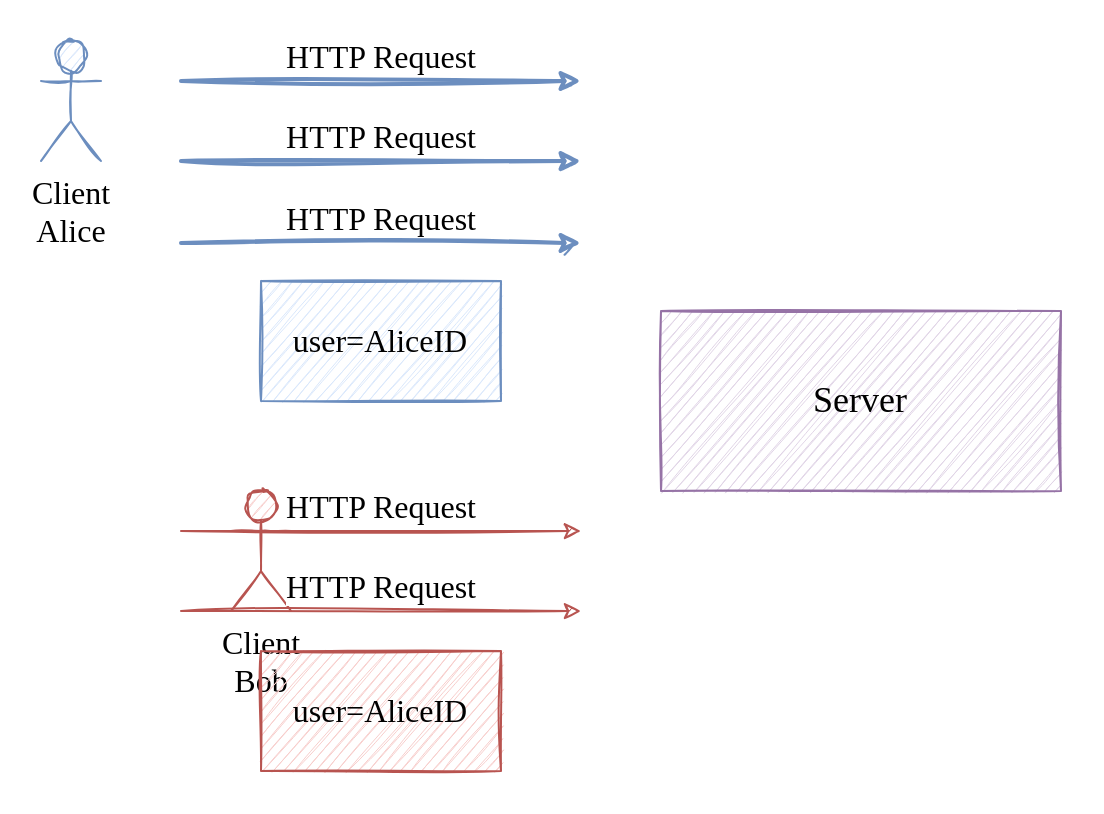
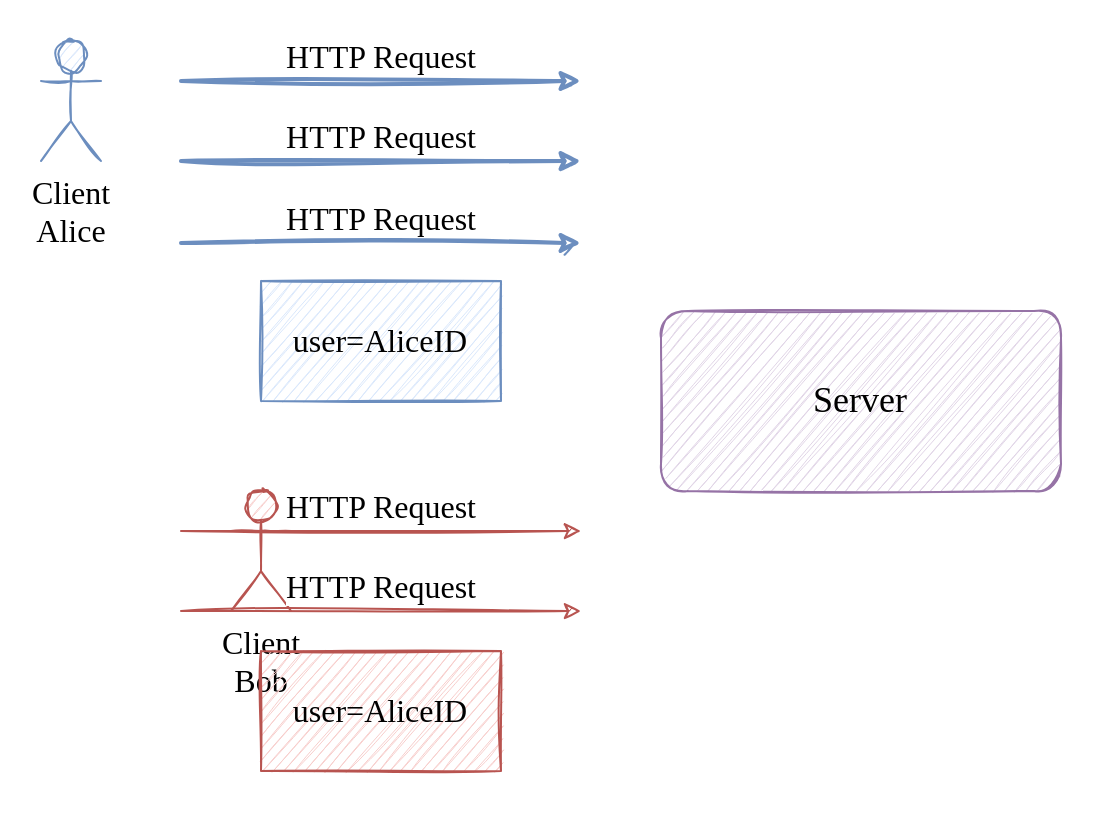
node "Server": shape rectangle -> rounded rectangle
